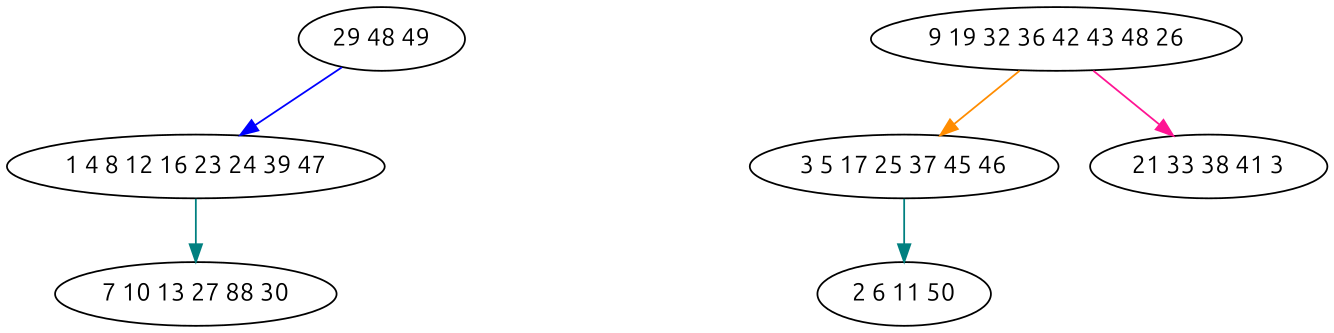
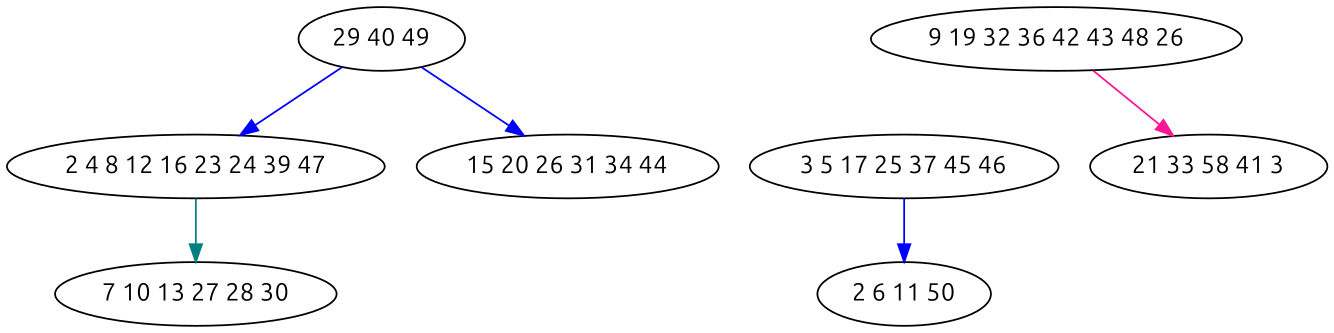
node "29 48 49": label "29 48 49" -> "29 40 49"
edge "9 19 32 36 42 43 48 26" -> "3 5 17 25 37 45 46": removed
node "1 4 8 12 16 23 24 39 47": label "1 4 8 12 16 23 24 39 47" -> "2 4 8 12 16 23 24 39 47"
node "15 20 26 31 34 44": added
node "21 33 38 41 3": label "21 33 38 41 3" -> "21 33 58 41 3"
edge "3 5 17 25 37 45 46" -> "2 6 11 50": color teal -> blue
node "7 10 13 27 88 30": label "7 10 13 27 88 30" -> "7 10 13 27 28 30"
